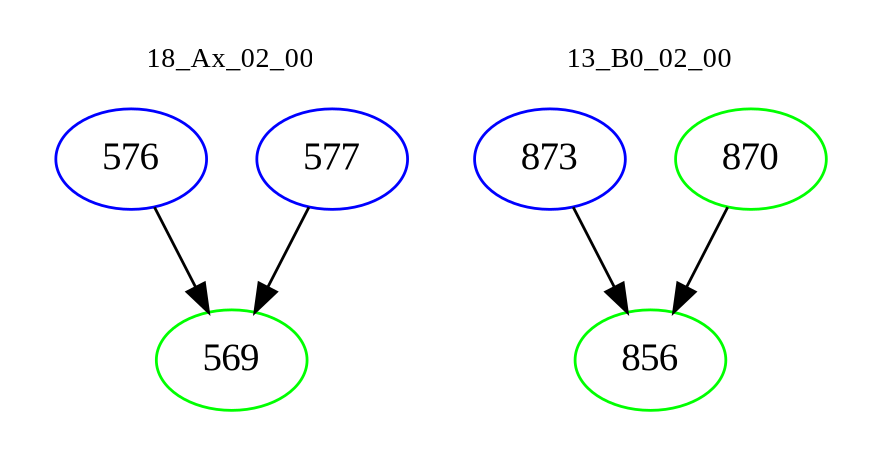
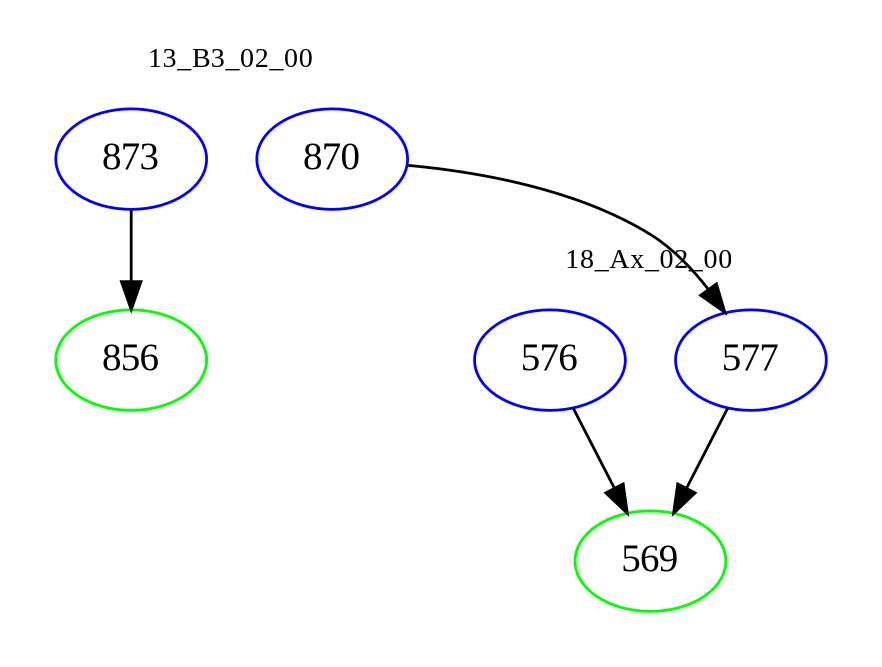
cluster "13_B0_02_00": label "13_B0_02_00" -> "13_B3_02_00"
node "870": color green -> blue
edge "870" -> "856": now "870" -> "577"
